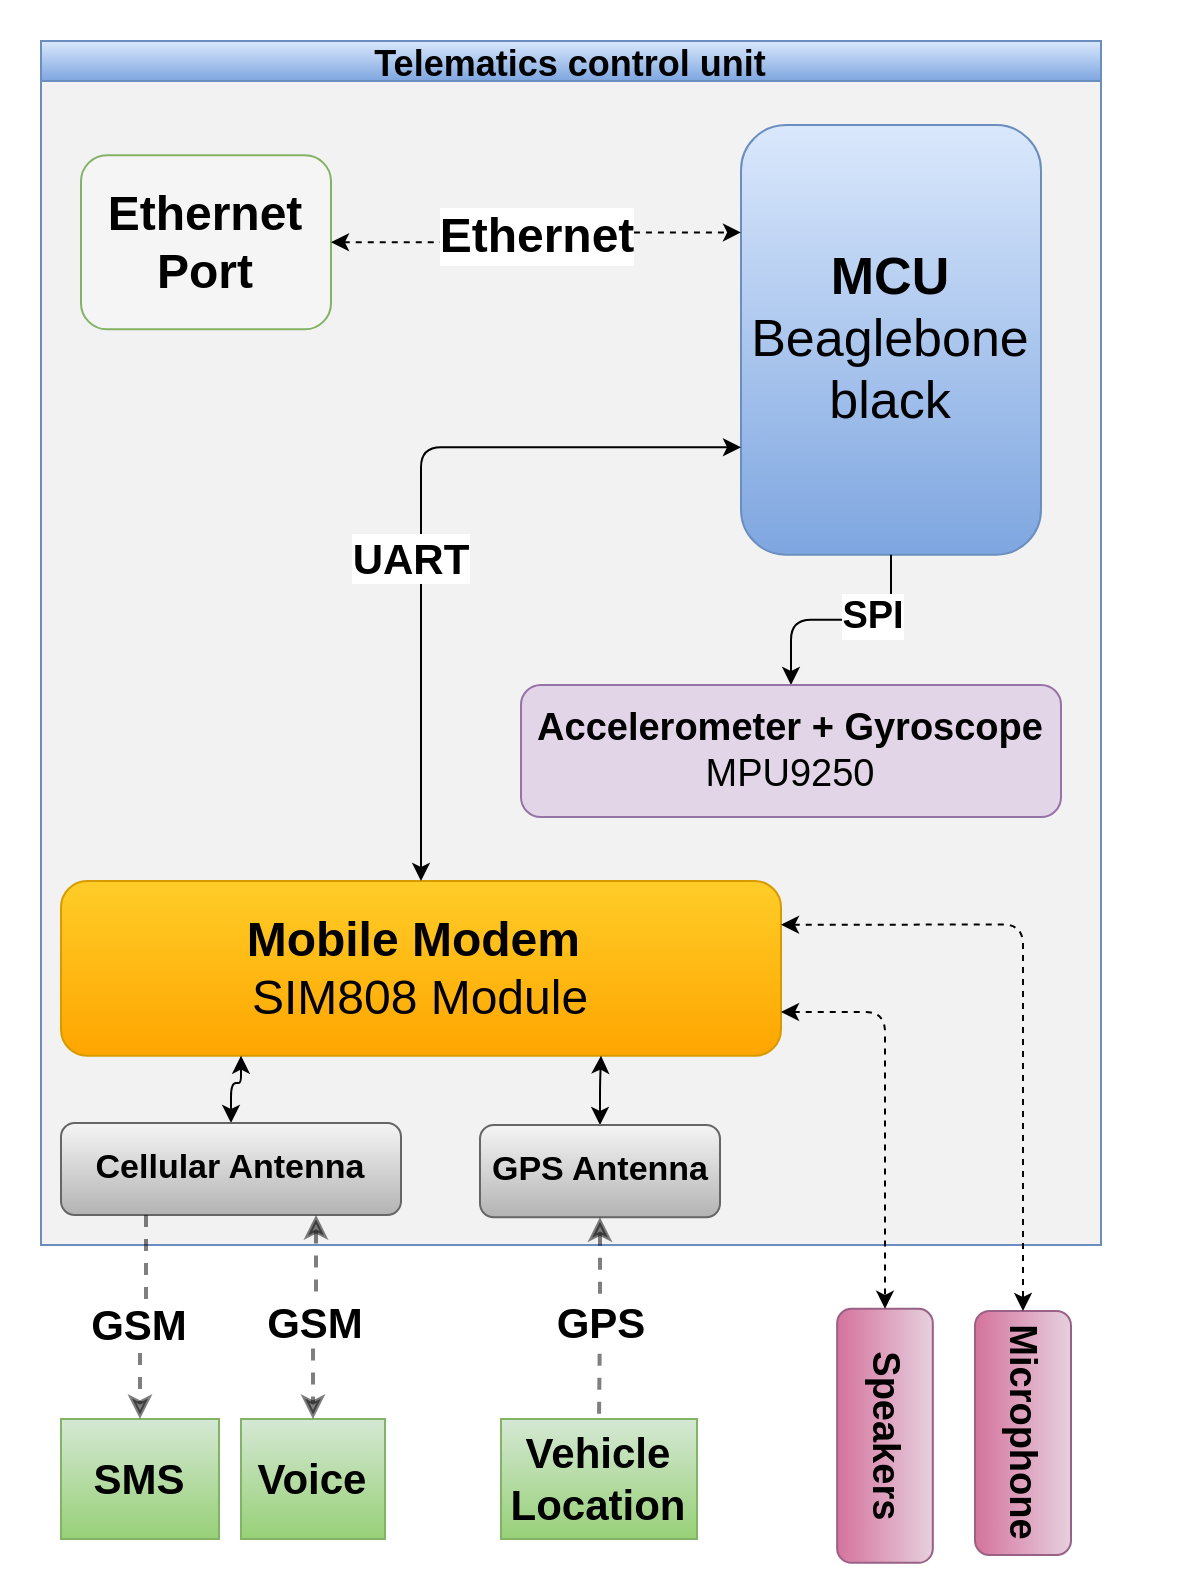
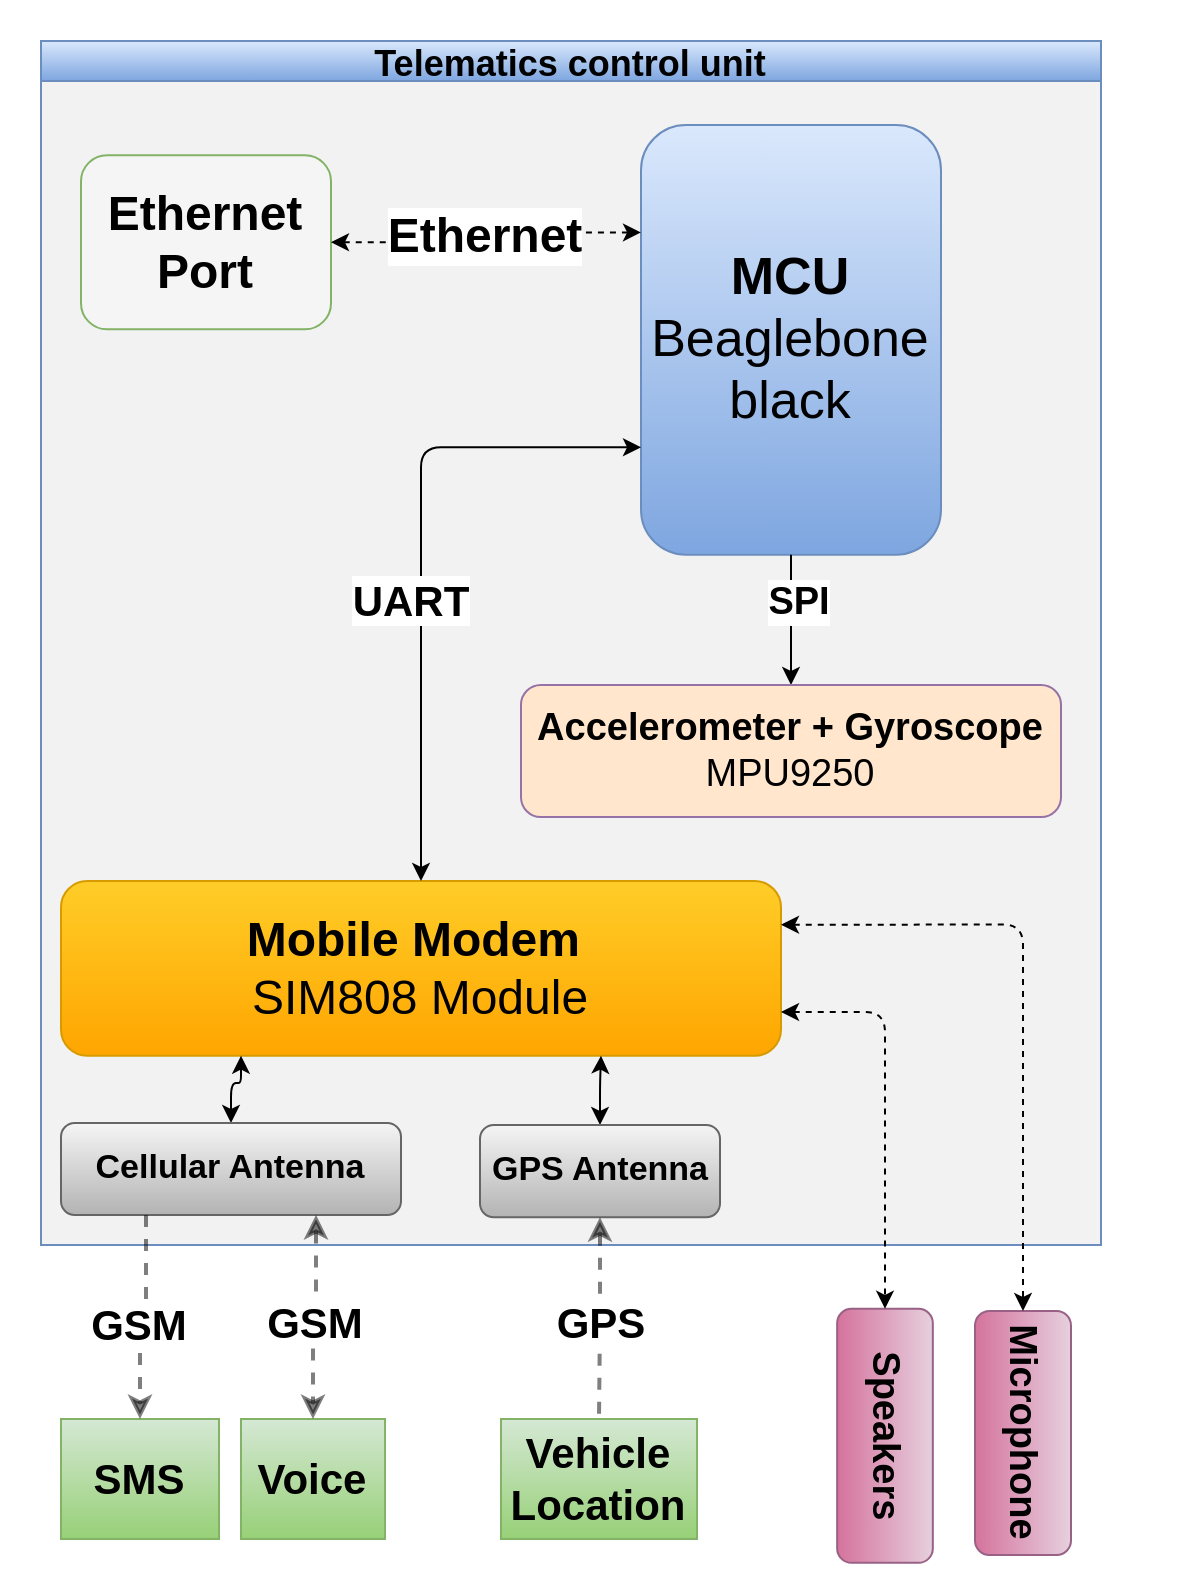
node "MCUBeaglebone black": moved (891, 340) -> (791, 340)
node "Accelerometer + GyroscopeMPU9250": fillcolor #e1d5e7 -> #ffe6cc
